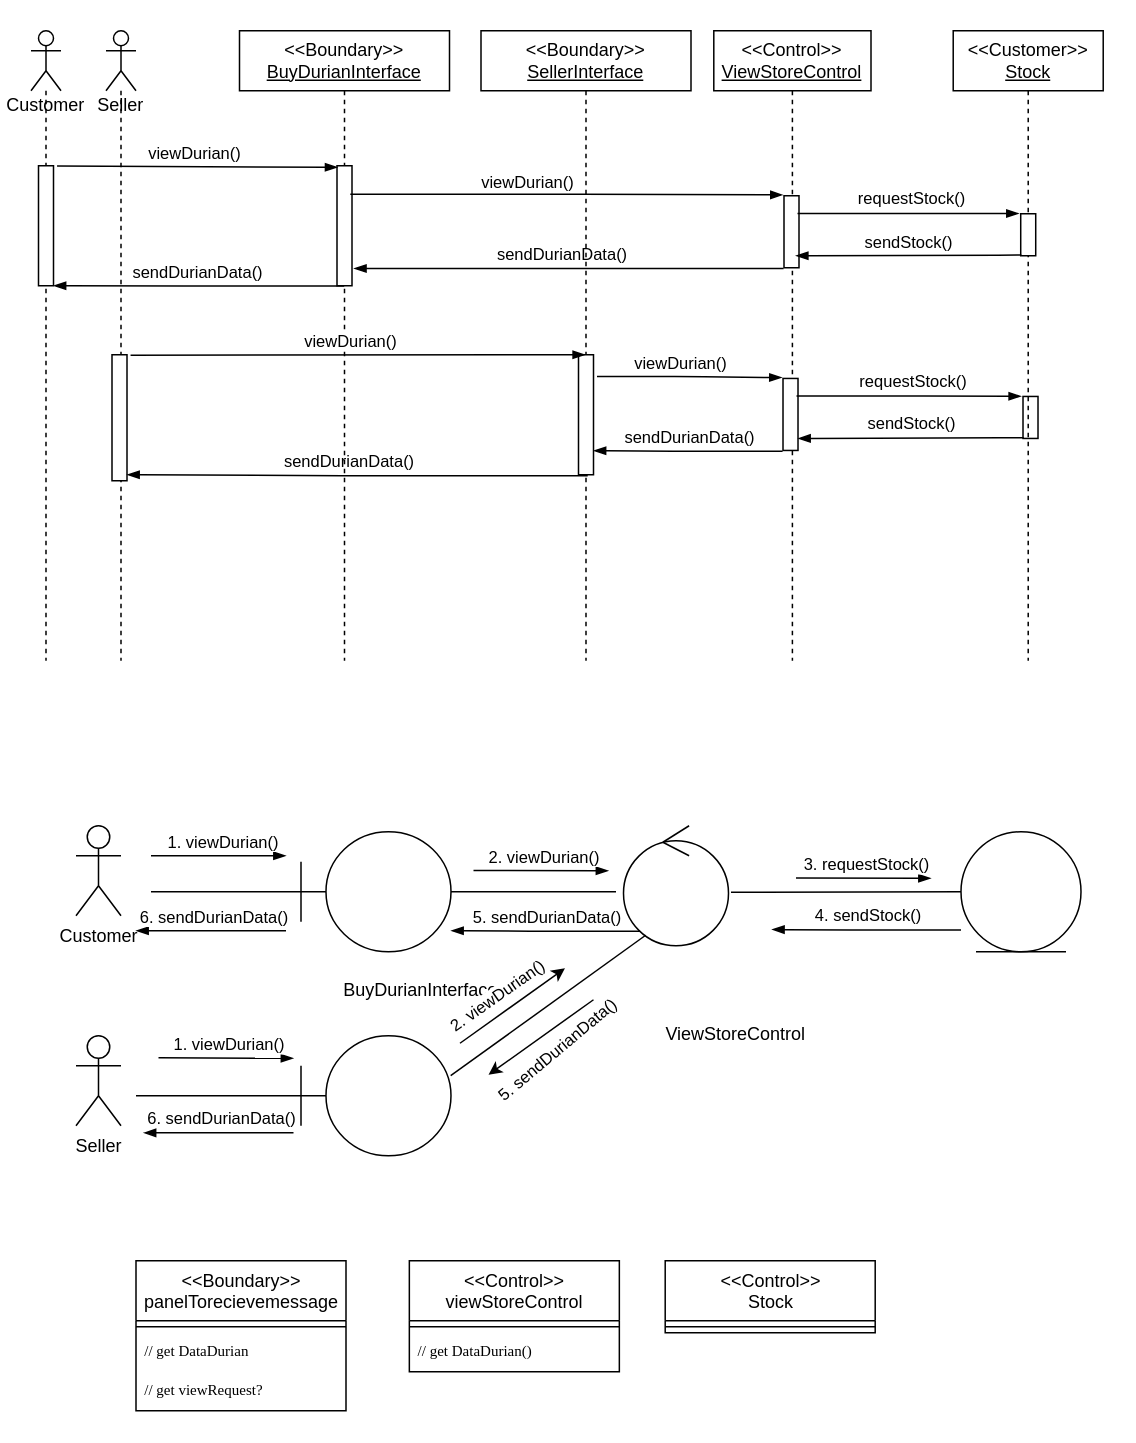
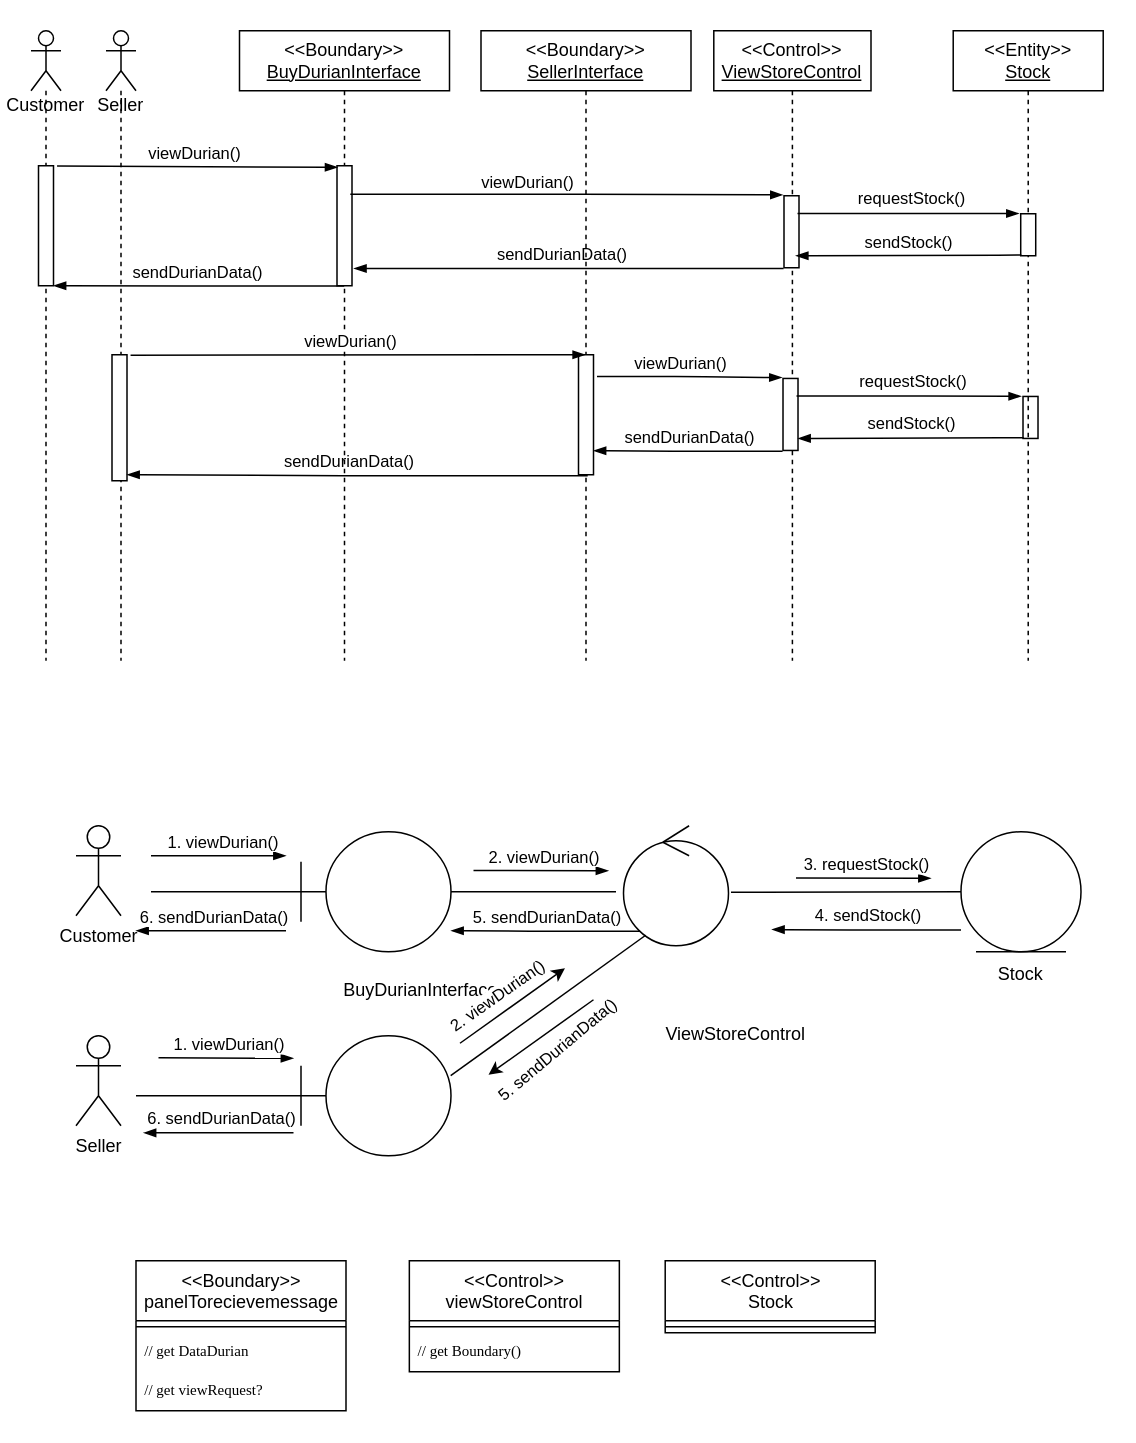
node "<<Customer>> Stock": label "<<Customer>> Stock" -> "<<Entity>> Stock"
node "Stock": added
node "// get DataDurian()": label "// get DataDurian()" -> "// get Boundary()"
